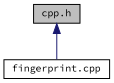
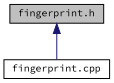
node "cpp.h": label "cpp.h" -> "fingerprint.h"
